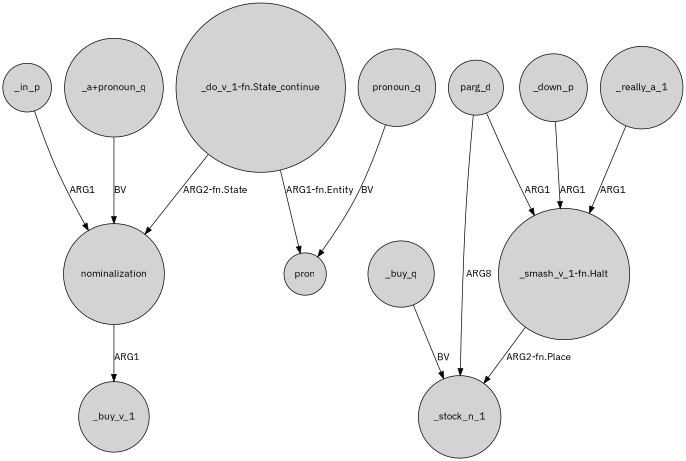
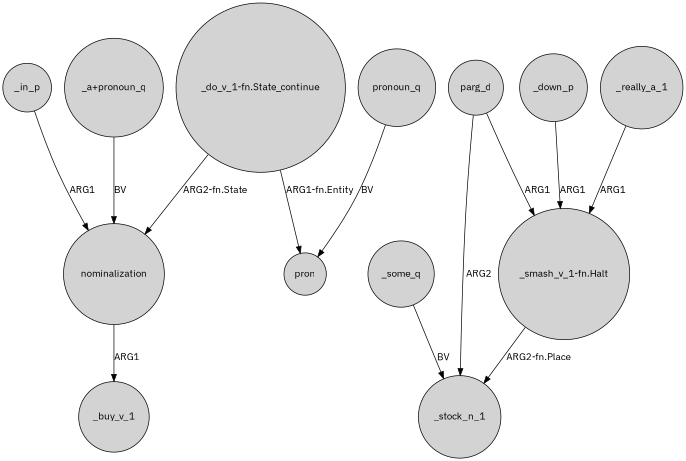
node "_buy_q": label "_buy_q" -> "_some_q"
edge "parg_d" -> "_stock_n_1": label "ARG8" -> "ARG2"
